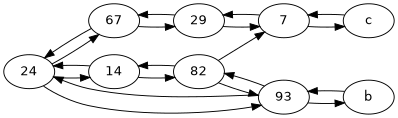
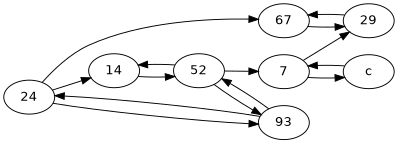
edge "29" -> "7": removed
edge "67" -> "24": removed
edge "14" -> "24": removed
node "82": label "82" -> "52"
node "b": removed
